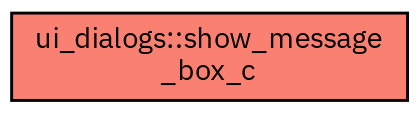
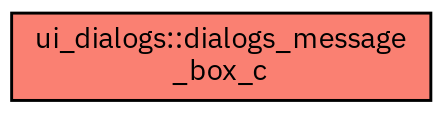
node "ui_dialogs::show_message _box_c": label "ui_dialogs::show_message _box_c" -> "ui_dialogs::dialogs_message _box_c"
